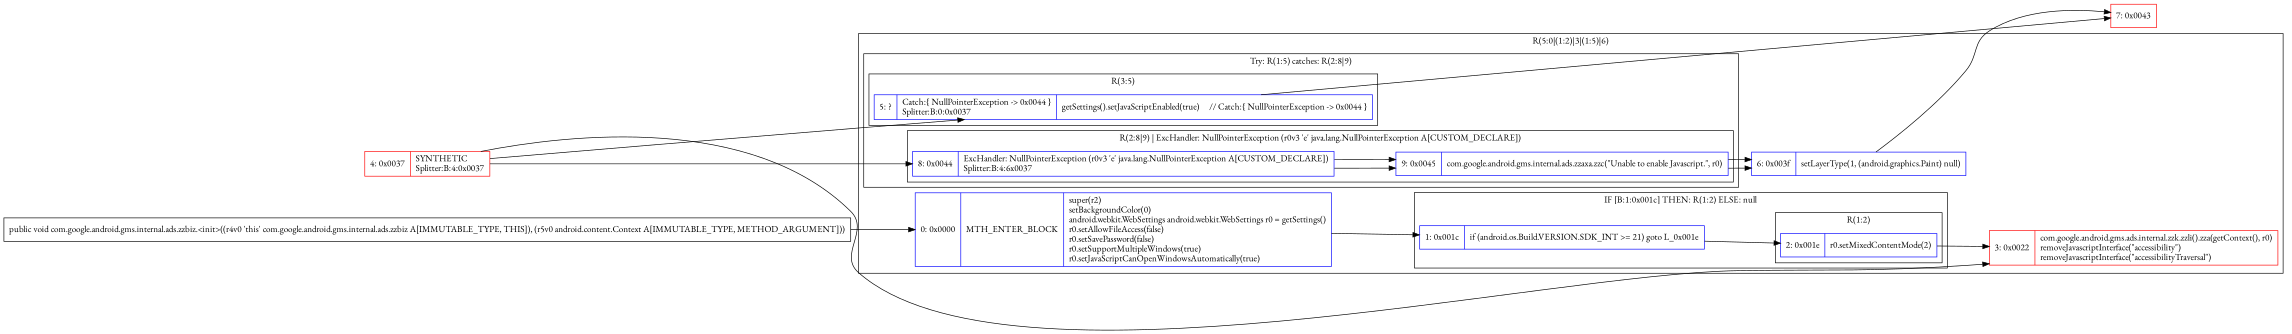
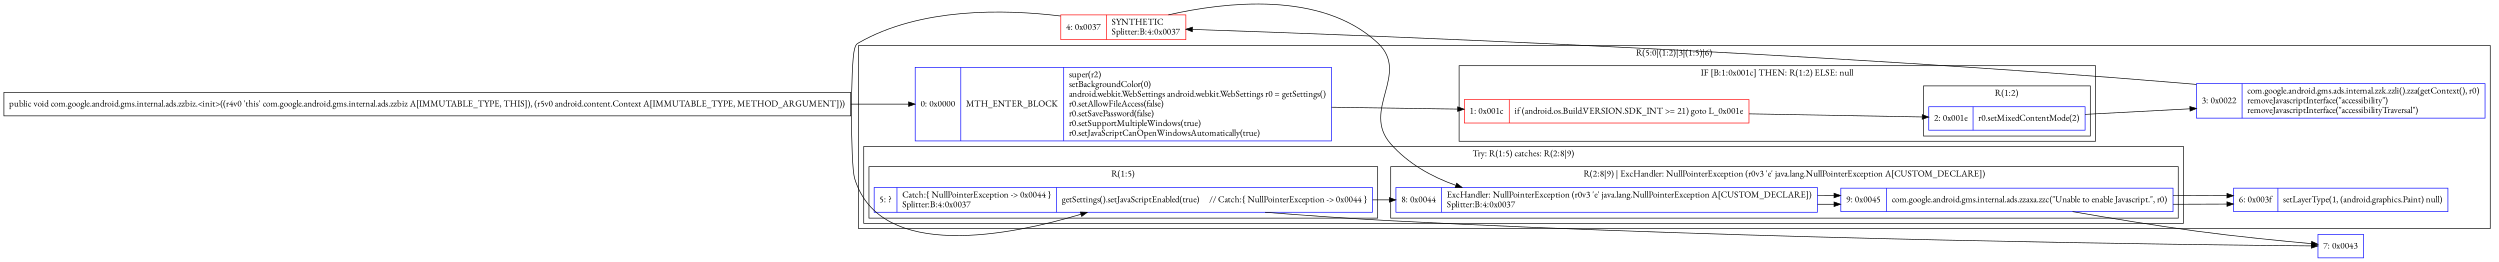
node "7: 0x0043": color red -> blue
edge "6: 0x003f" -> "7: 0x0043": now "9: 0x0045" -> "7: 0x0043"
cluster "R(3:5)": label "R(3:5)" -> "R(1:5)"
node "5: ?": text "Splitter:B:0:0x0037" -> "Splitter:B:4:0x0037"
node "8: 0x0044": text "Splitter:B:4:6x0037" -> "Splitter:B:4:0x0037"
edge "5: ?" -> "8: 0x0044": added
node "1: 0x001c": color blue -> red
node "3: 0x0022": color red -> blue
edge "4: 0x0037" -> "3: 0x0022": reversed
